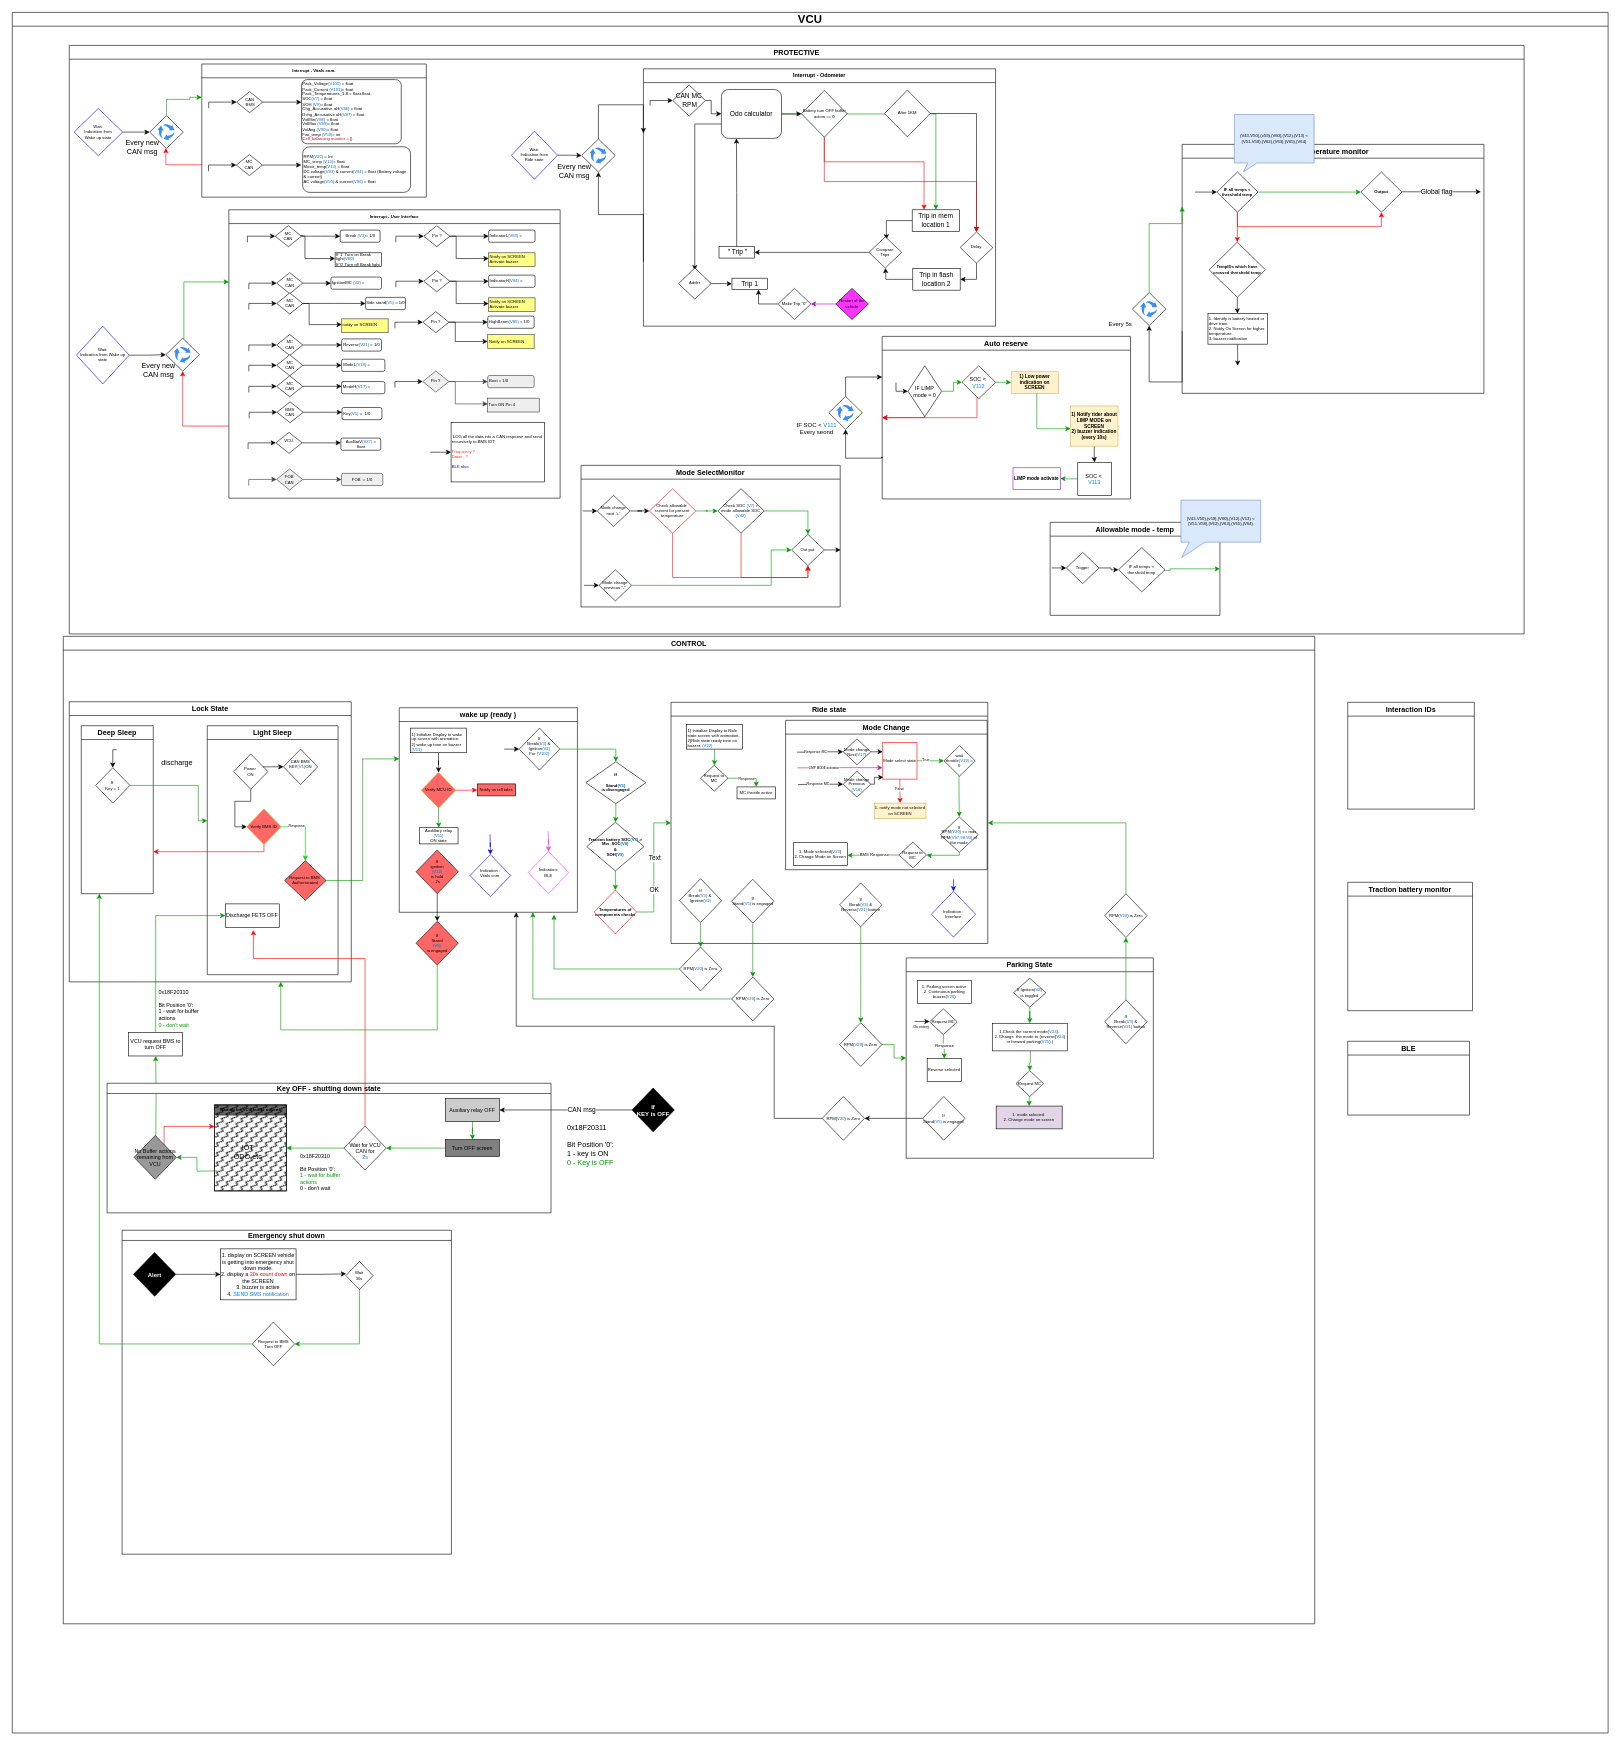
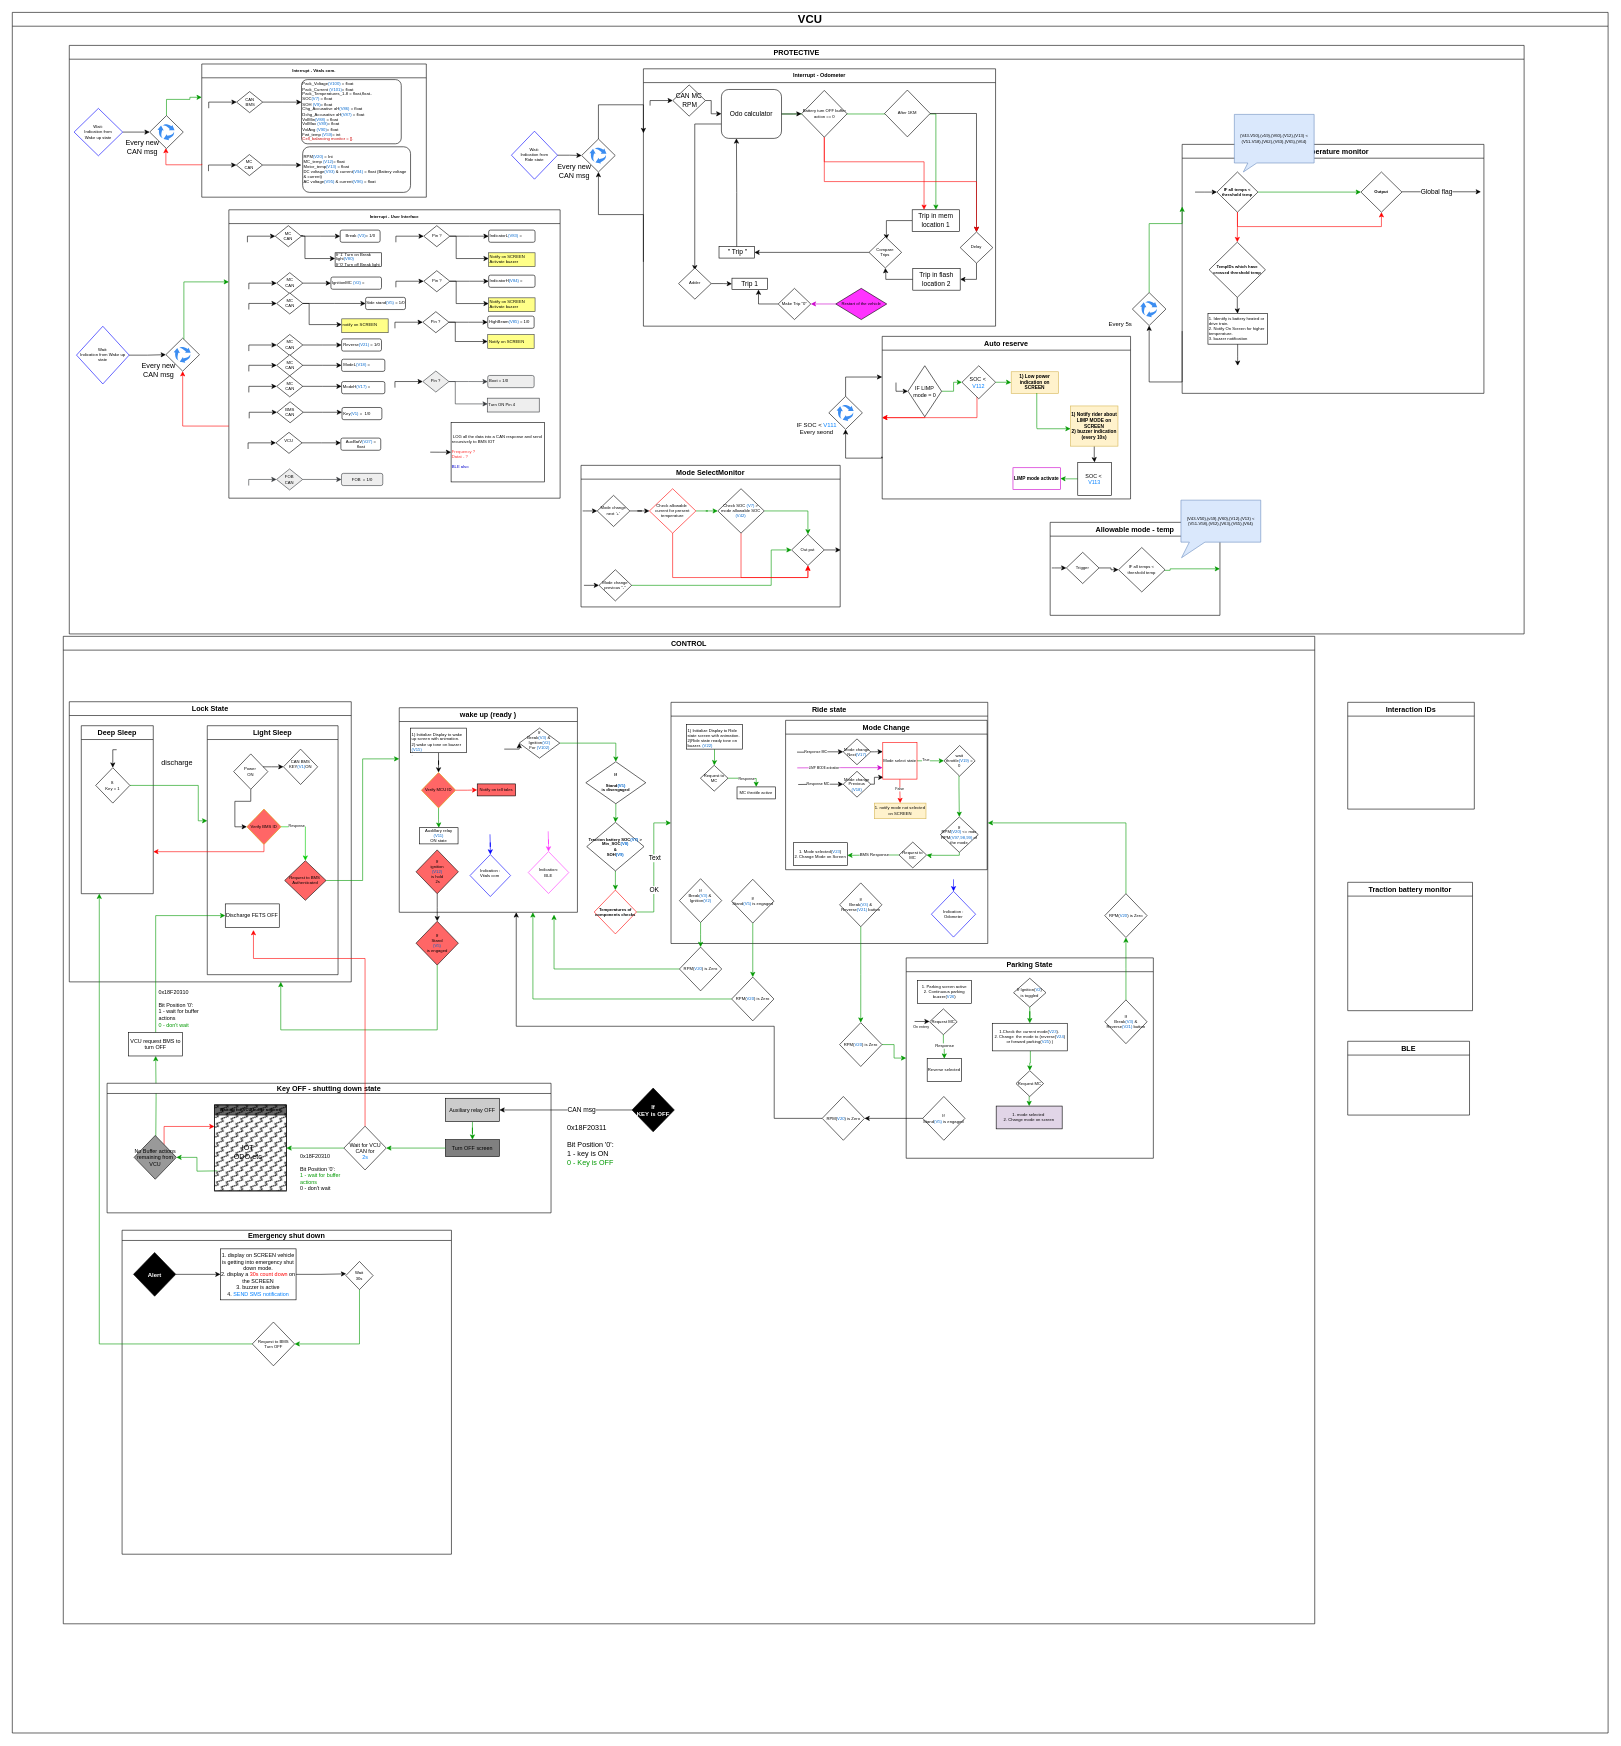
node "Restart of the vehicle": size 33x31 -> 51x31
node "If Break(V3) & Ignition(V2) For (V102)": size 41x42 -> 41x30
node "Indication : Interface": label "Indication : Interface" -> "Indication : Odometer"
